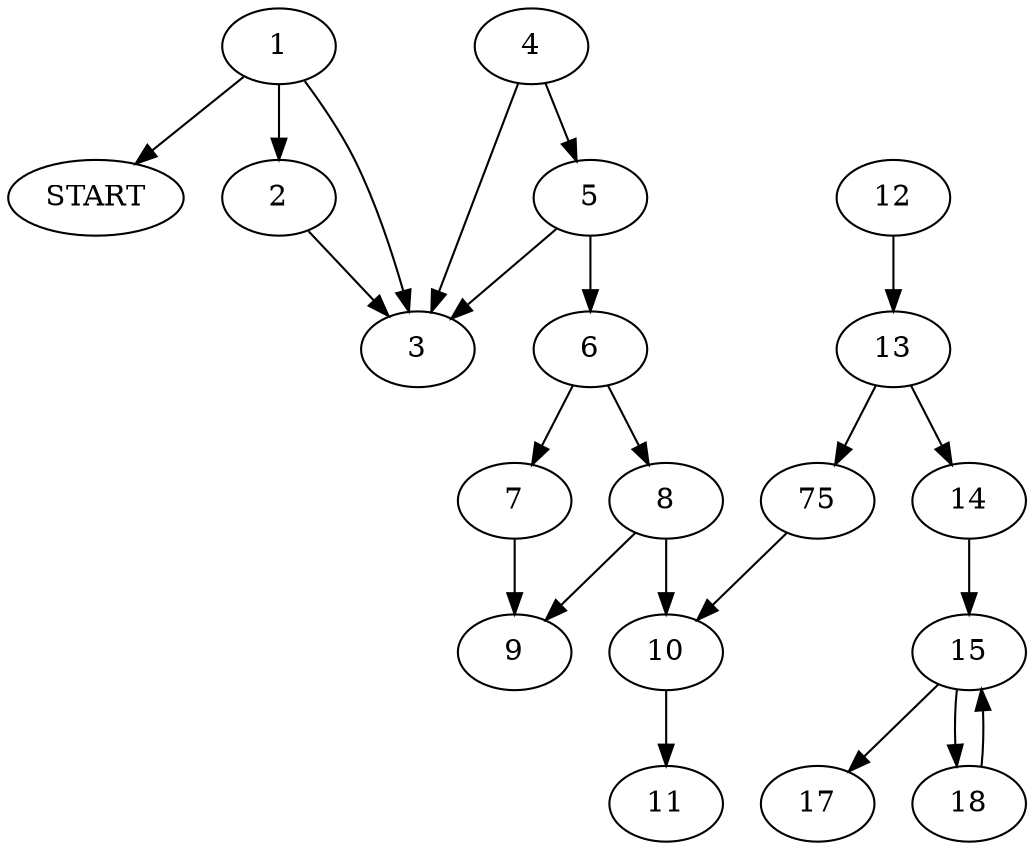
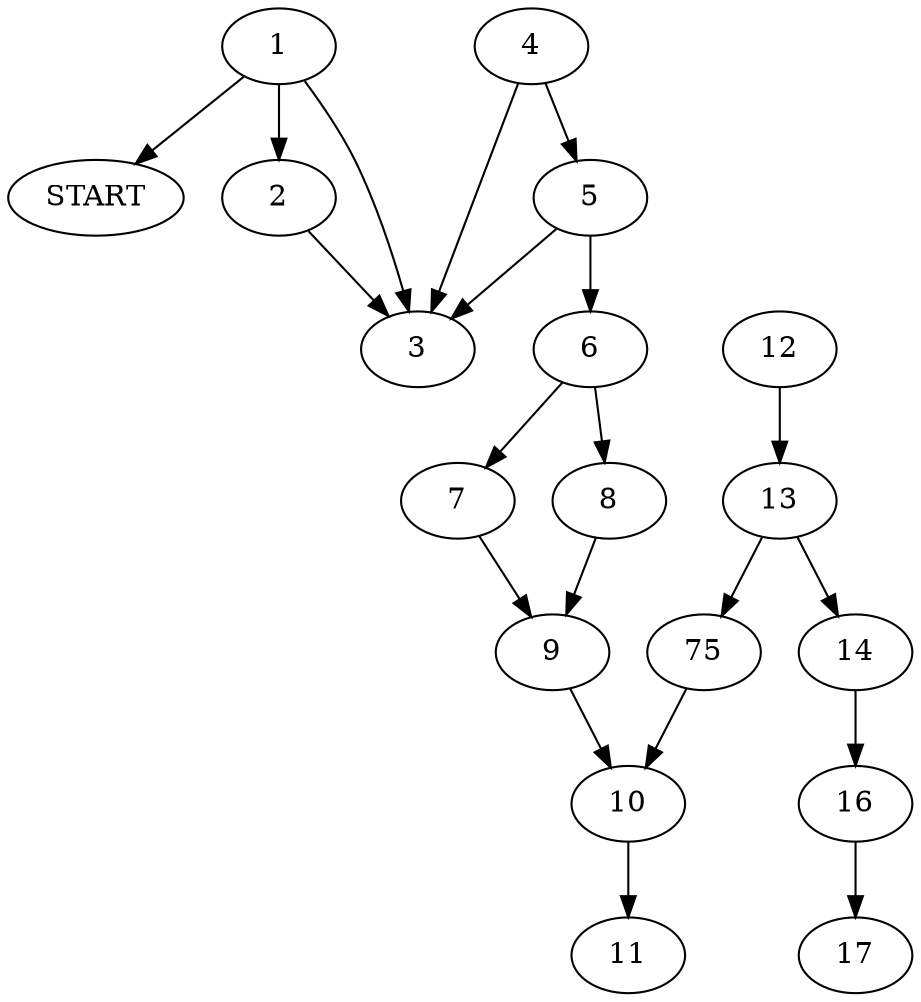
edge "8" -> "10": now "9" -> "10"
node "15": label "15" -> "16"
node "18": removed
